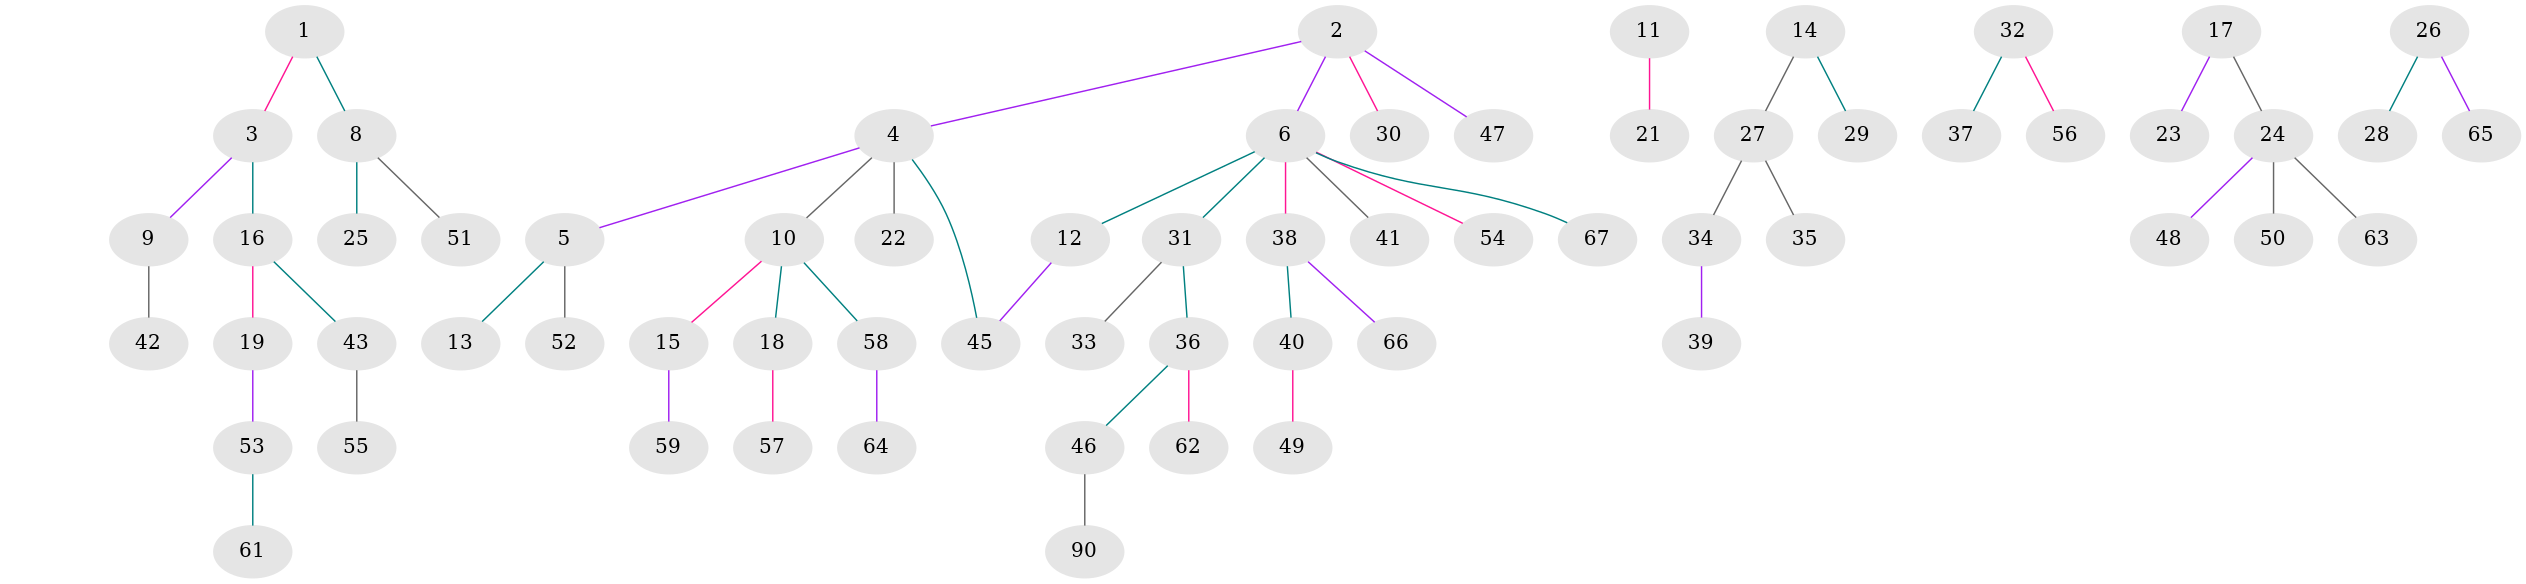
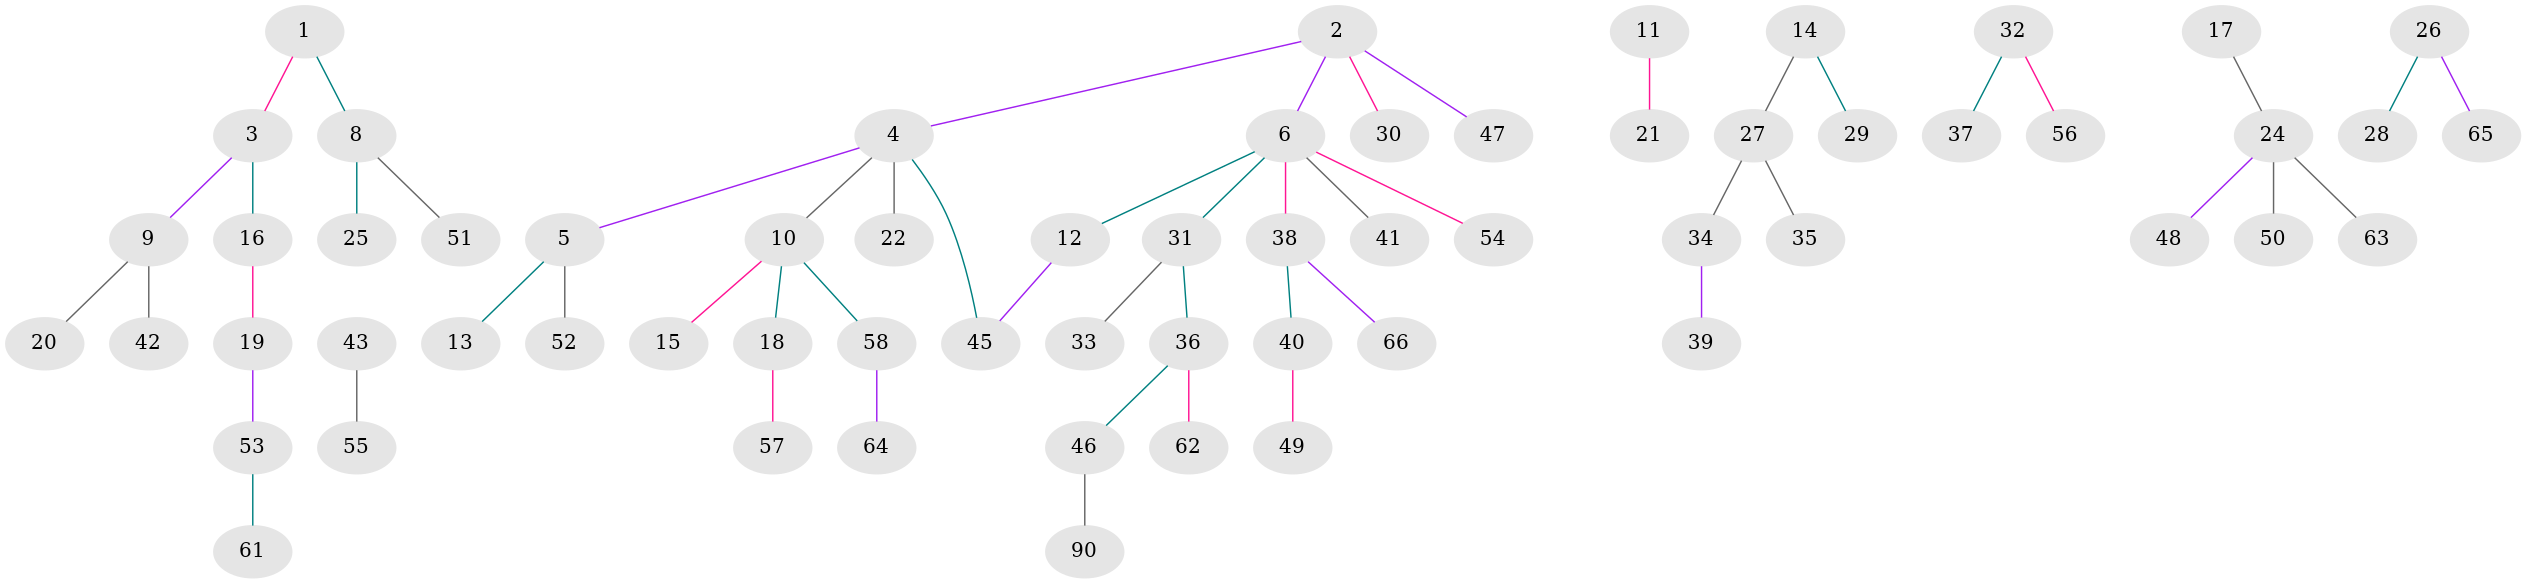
node "23": removed
node "67": removed
edge "16" -- "43": removed
node "20": added
node "59": removed
